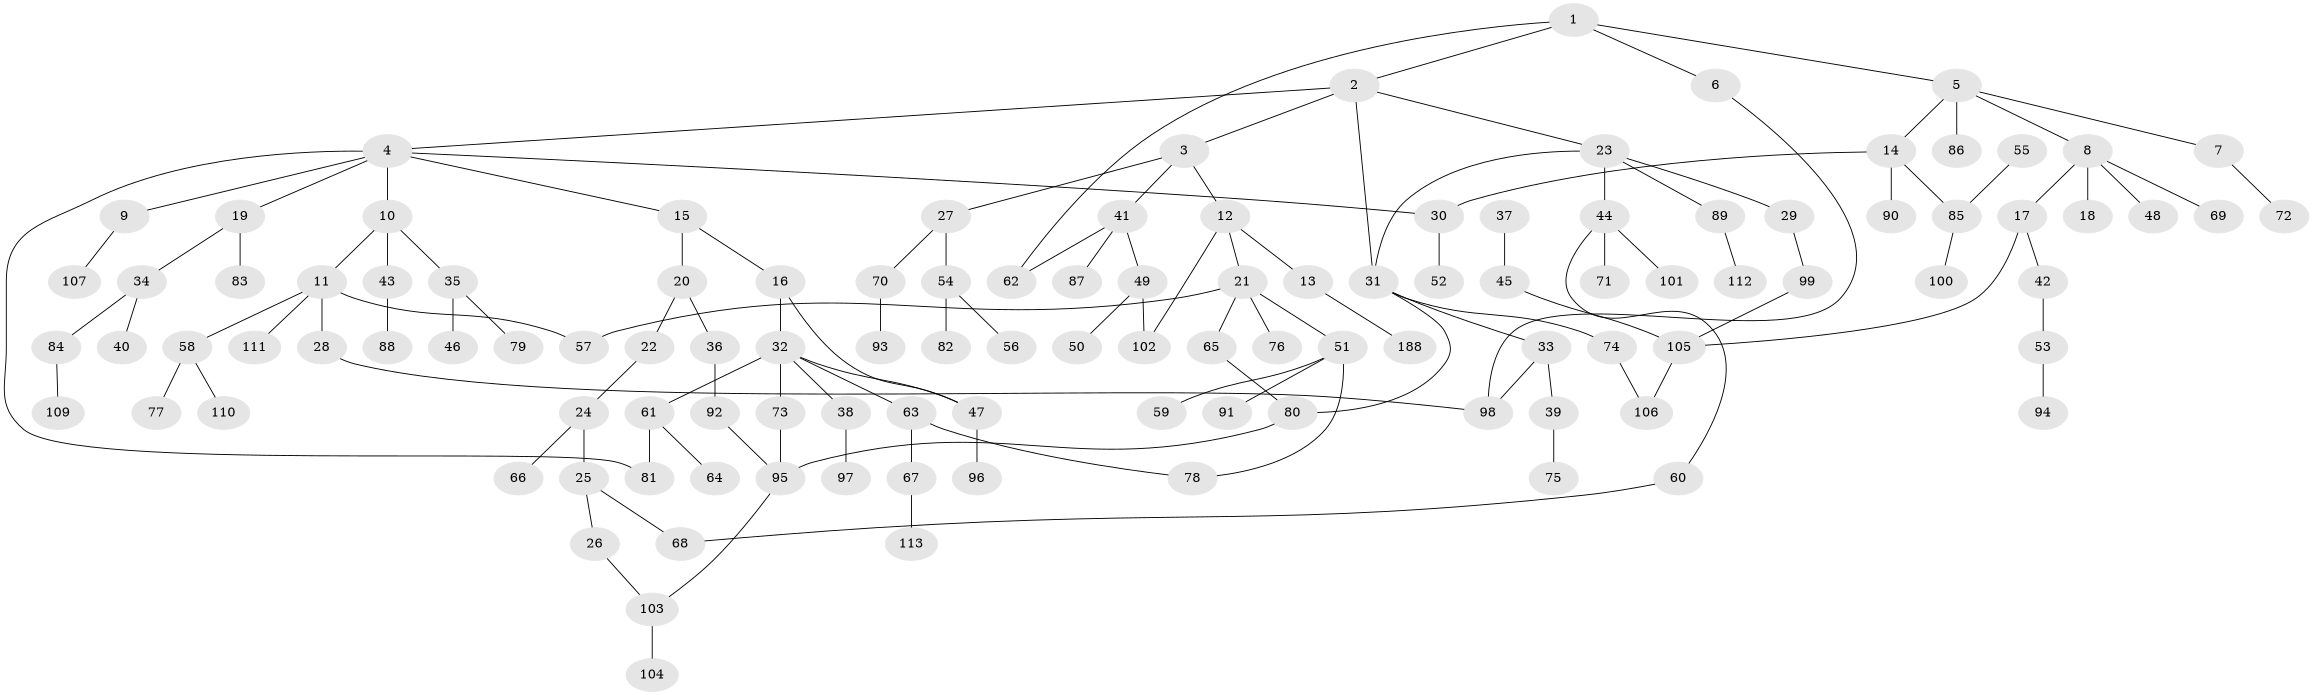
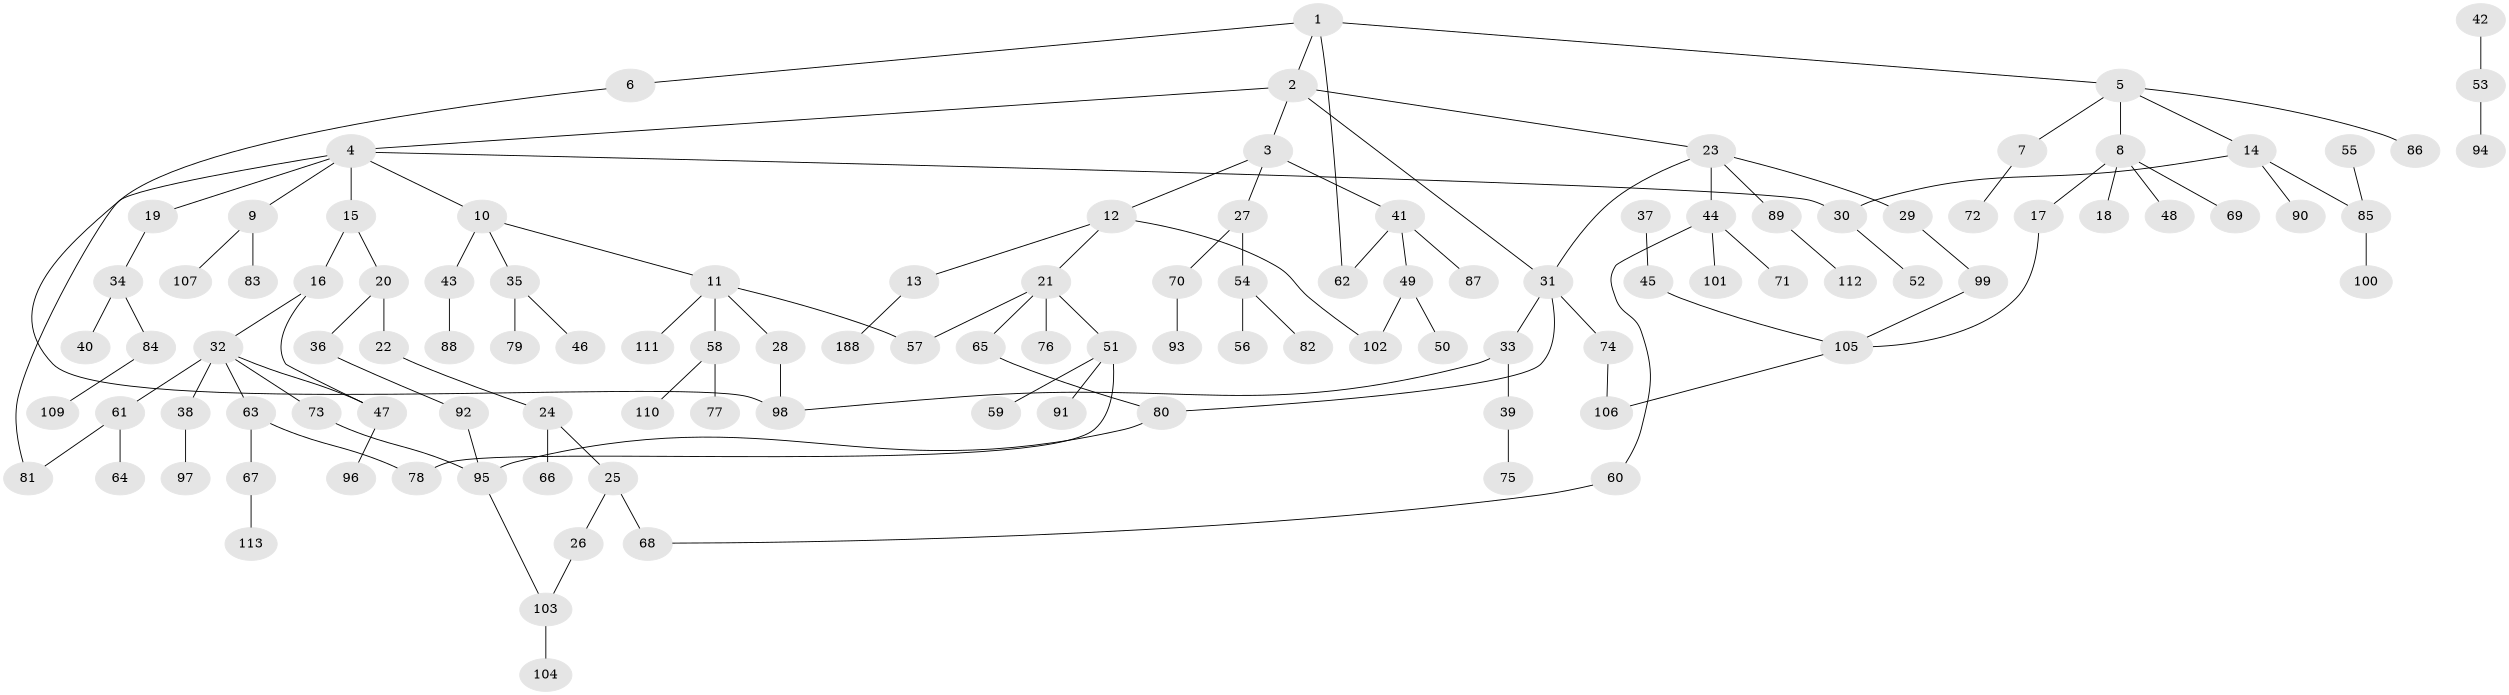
edge "19" -- "83": now "9" -- "83"
edge "17" -- "42": removed
